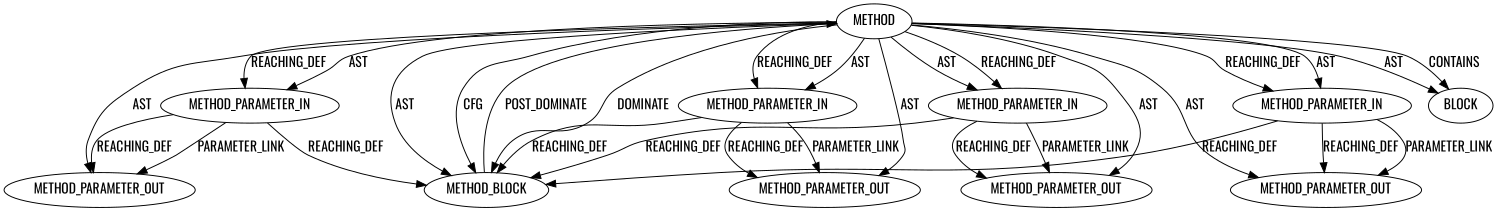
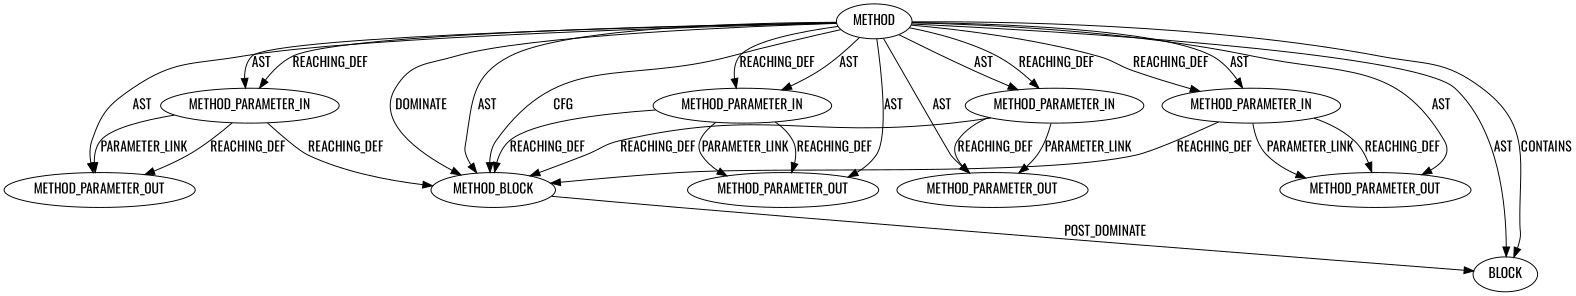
edge "METHOD_BLOCK" -> "METHOD": now "METHOD_BLOCK" -> "BLOCK"
